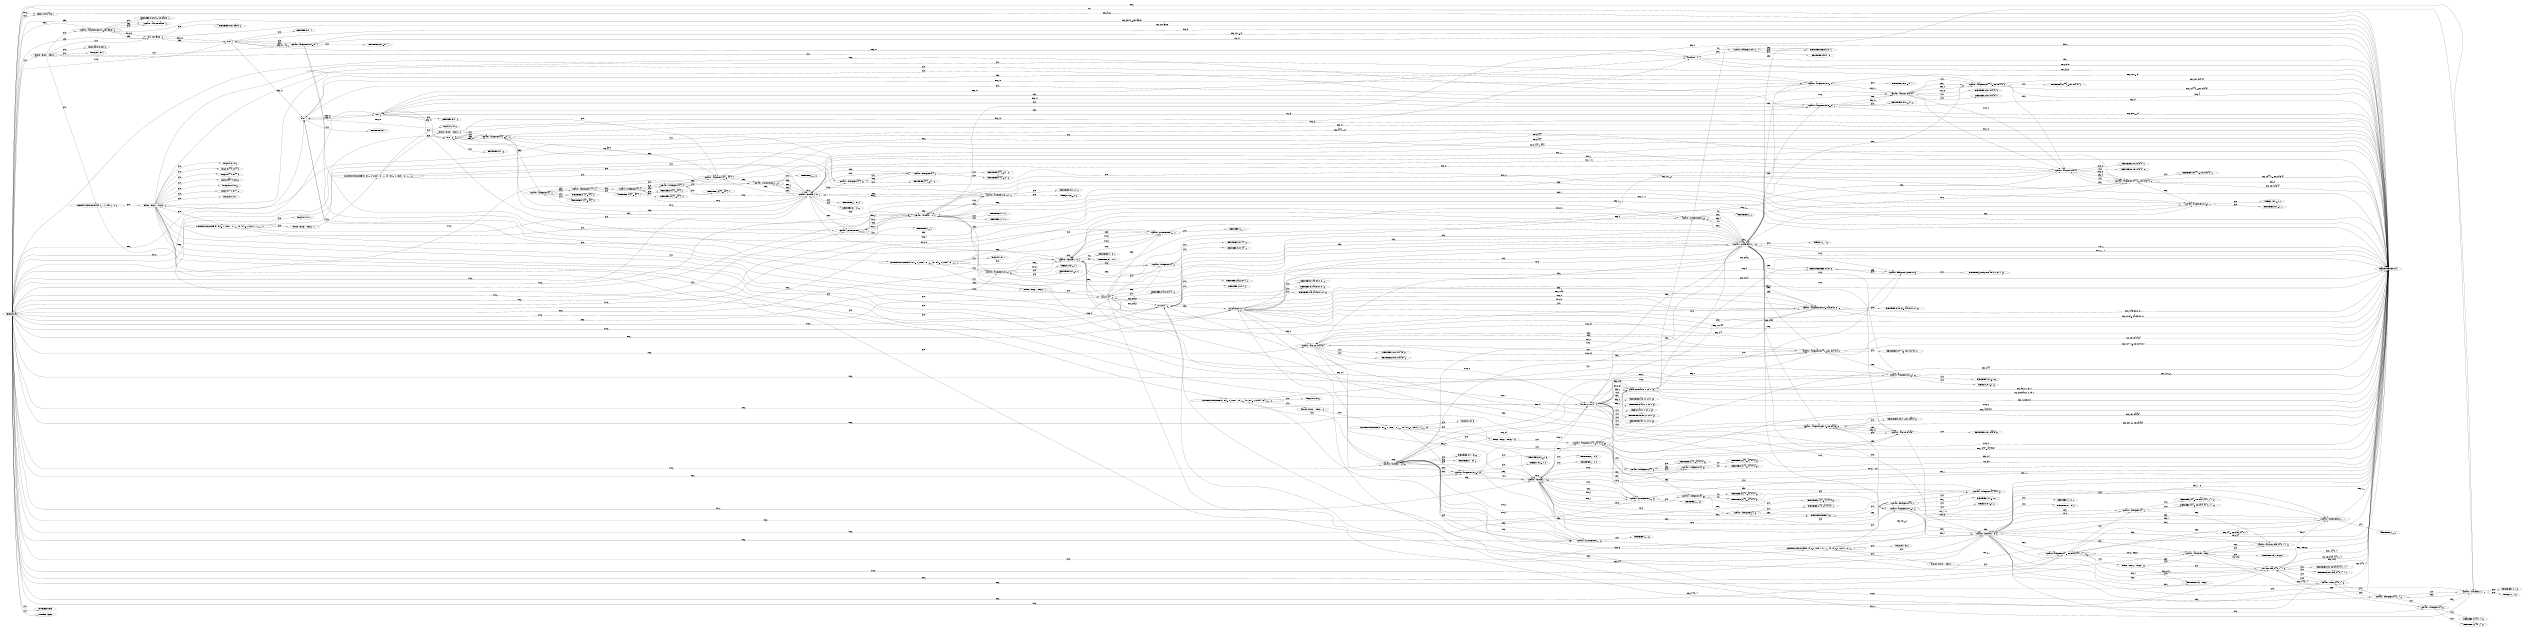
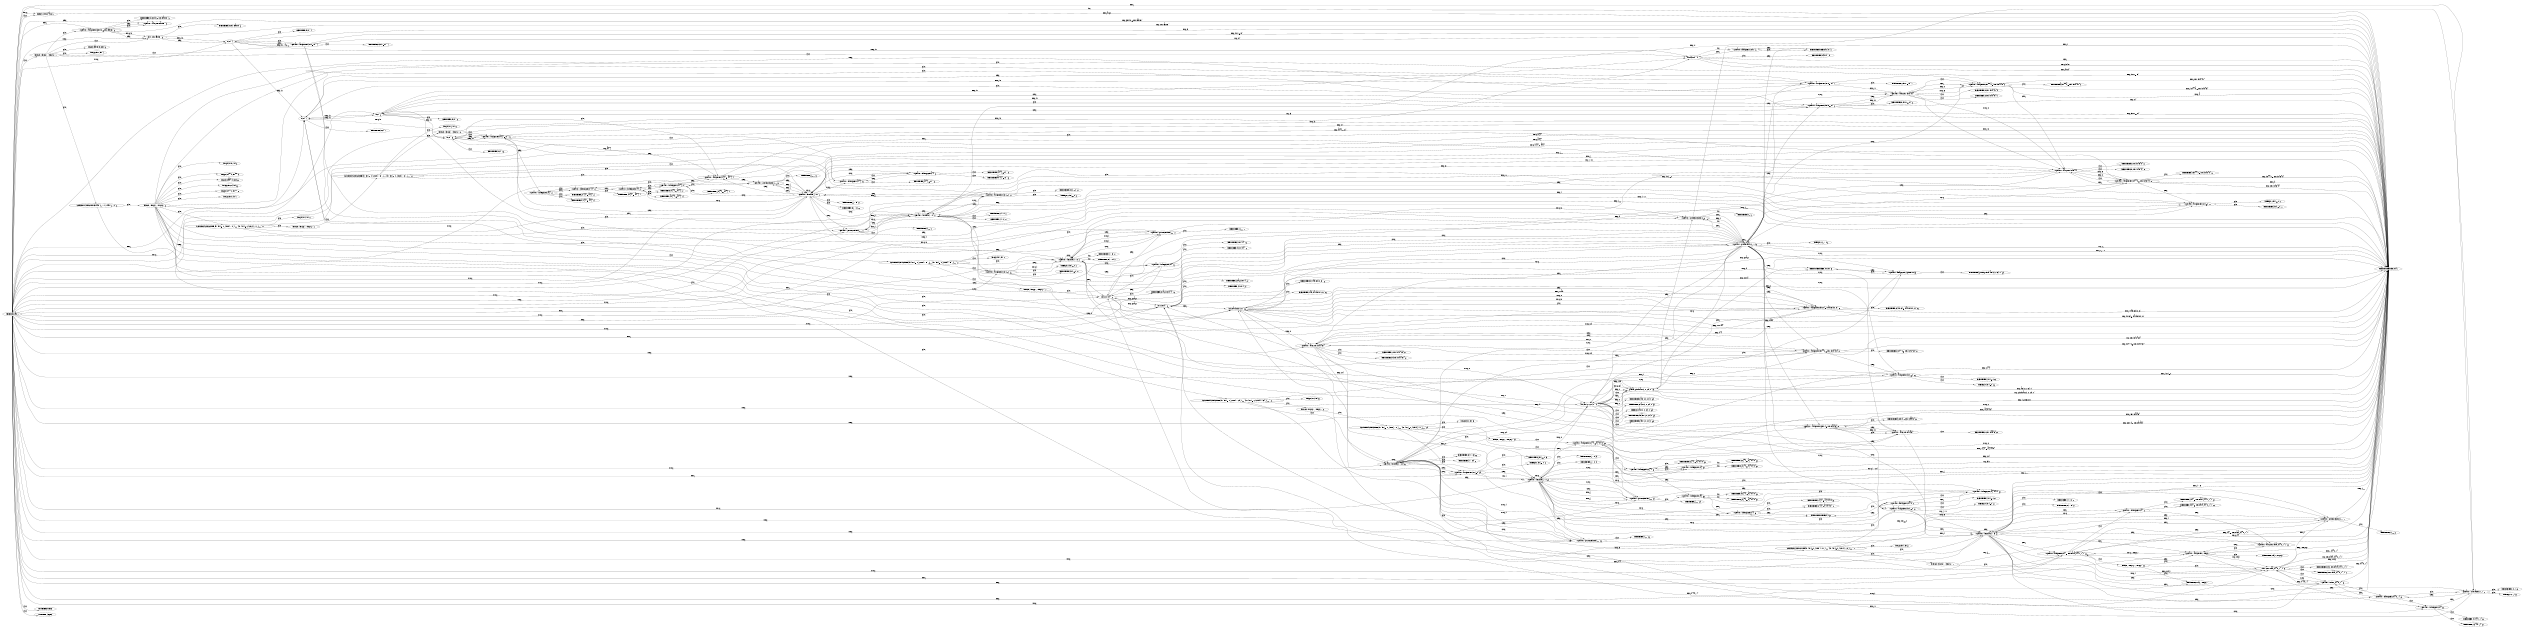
edge "(<operator>.fieldAccess,in.bw)" -> "(IDENTIFIER,in,flush())": now "(flush,flush())" -> "(IDENTIFIER,in,flush())"
edge "(<operator>.alloc,new int[m][n])" -> "(IDENTIFIER,n,new int[m][n])": label "DDG: in" -> "AST: "
node "(LOCAL,int[][] a: int[][])": removed
edge "(<operator>.lessThan,j < m)" -> "(<operator>.indexAccess,b[j])": removed, label "CDG:"
node "(IDENTIFIER,m,Math.min(n, m))": removed
